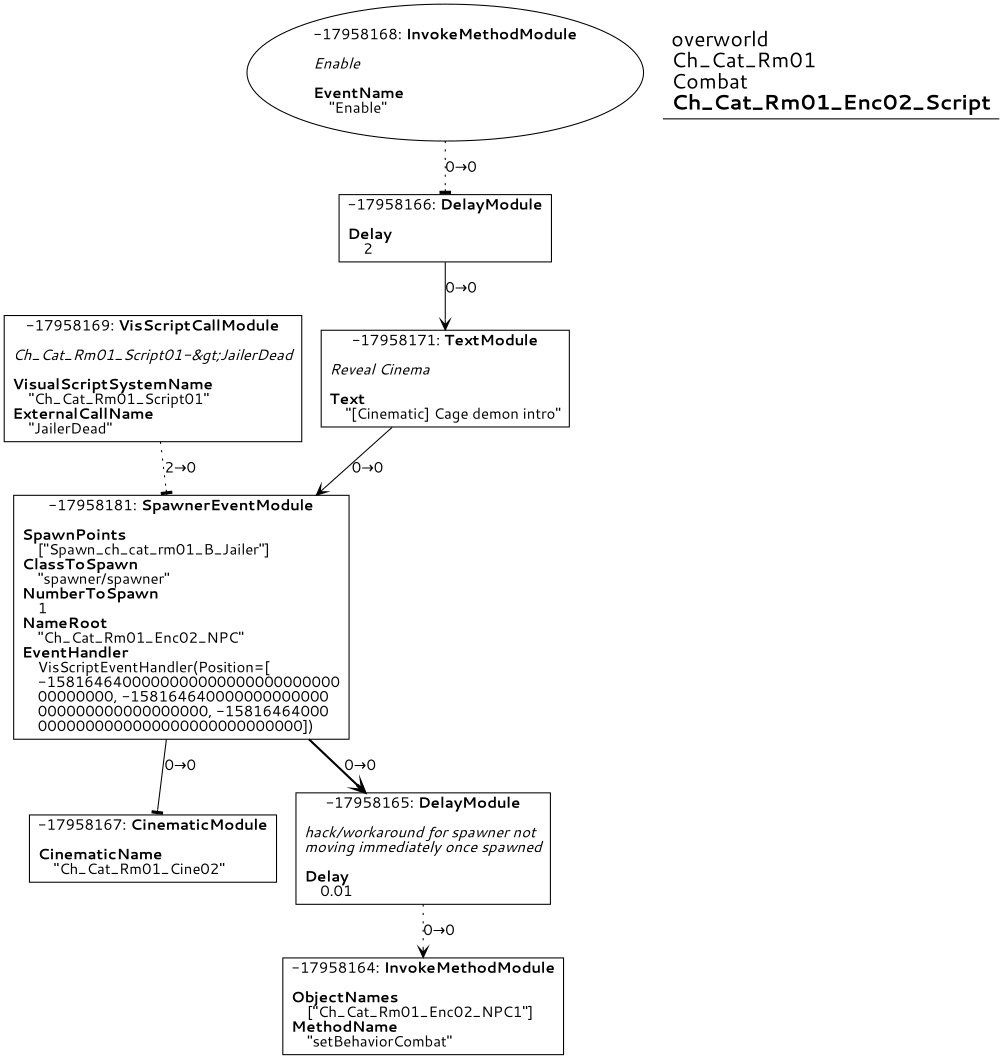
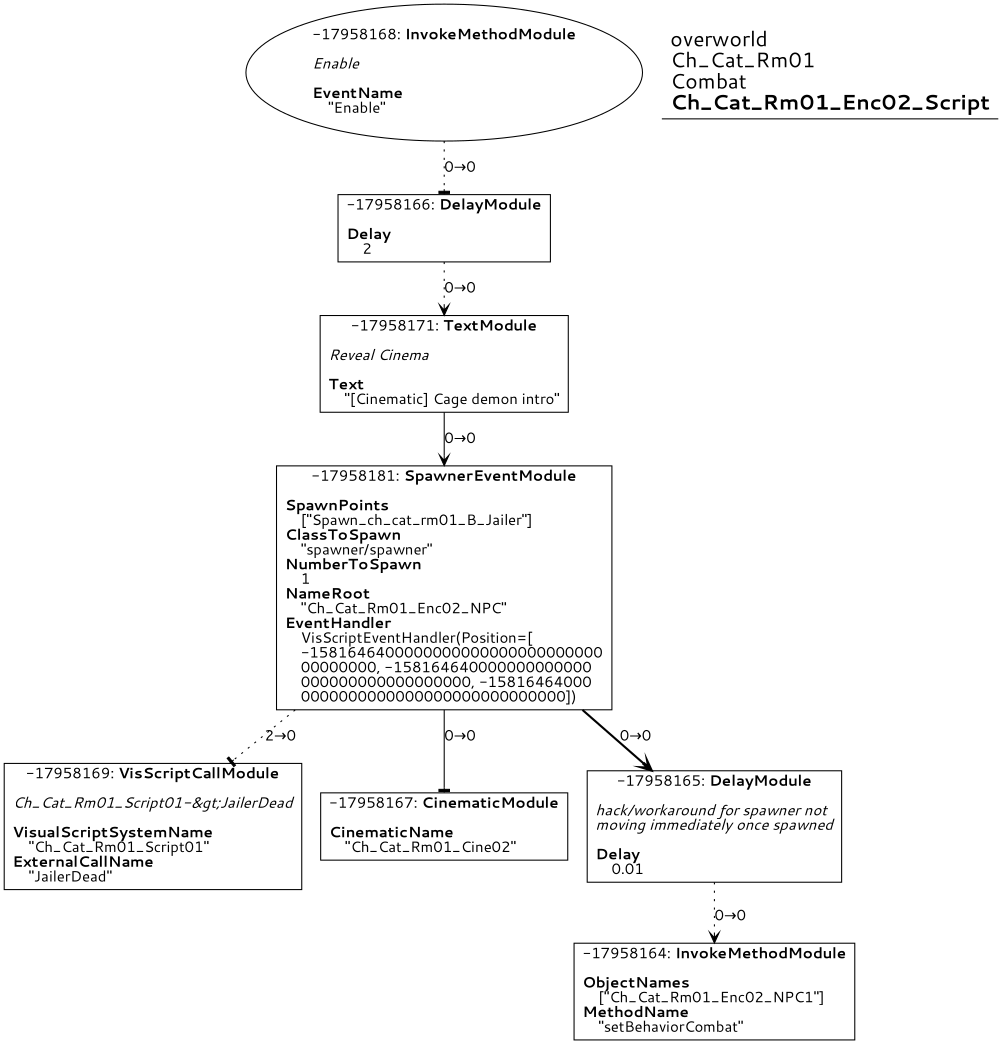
edge "-17958166:" -> "-17958171:": style solid -> dotted
edge "-17958169:" -> "-17958181:": reversed
